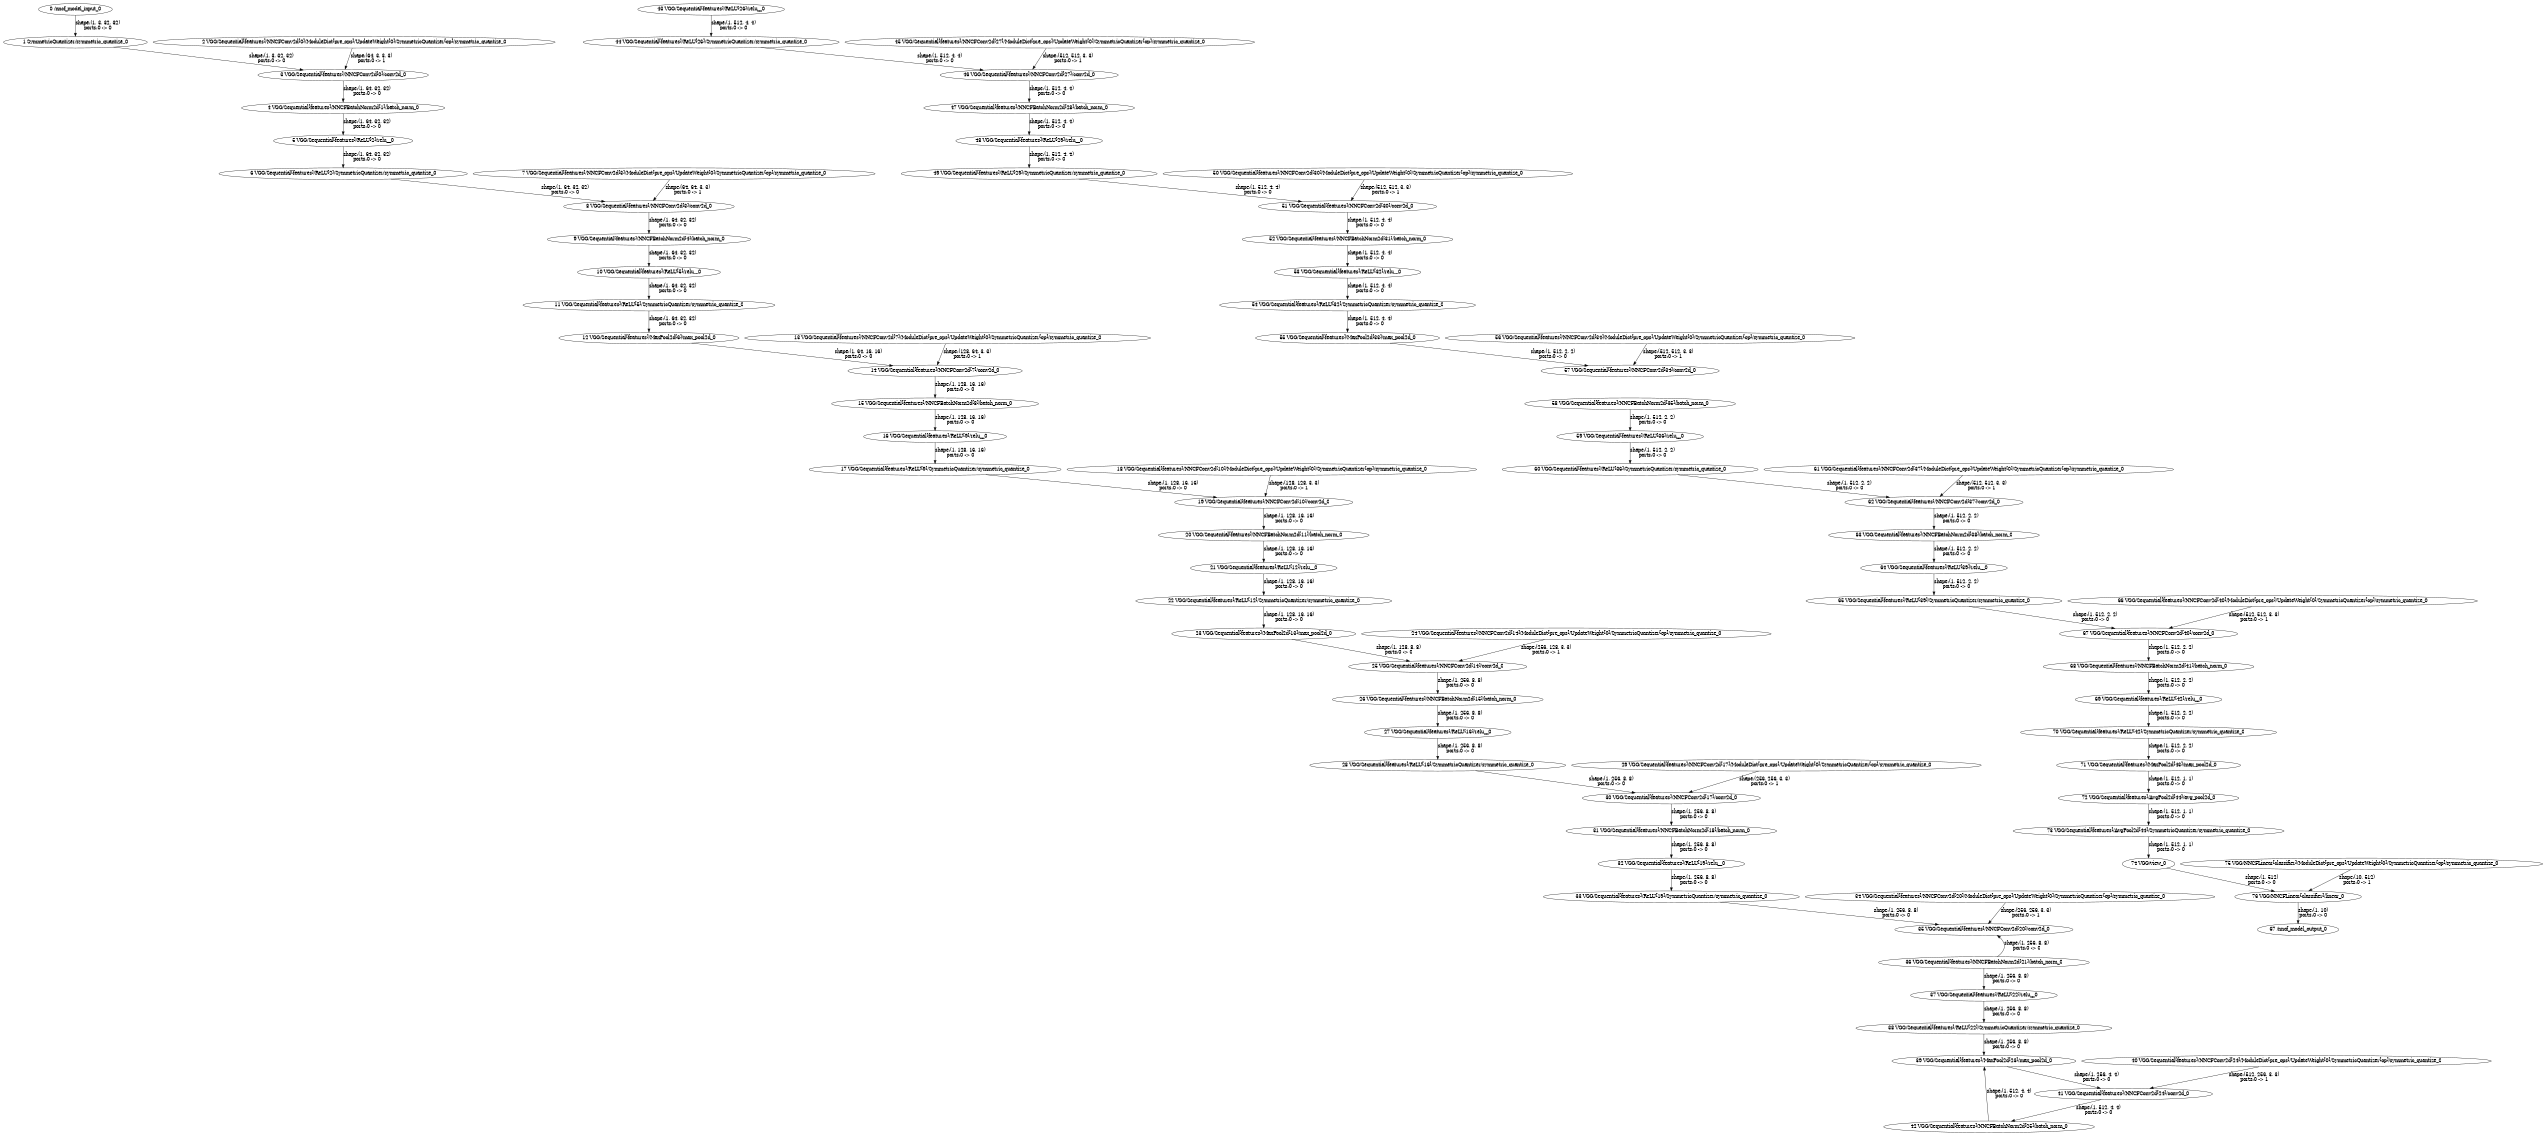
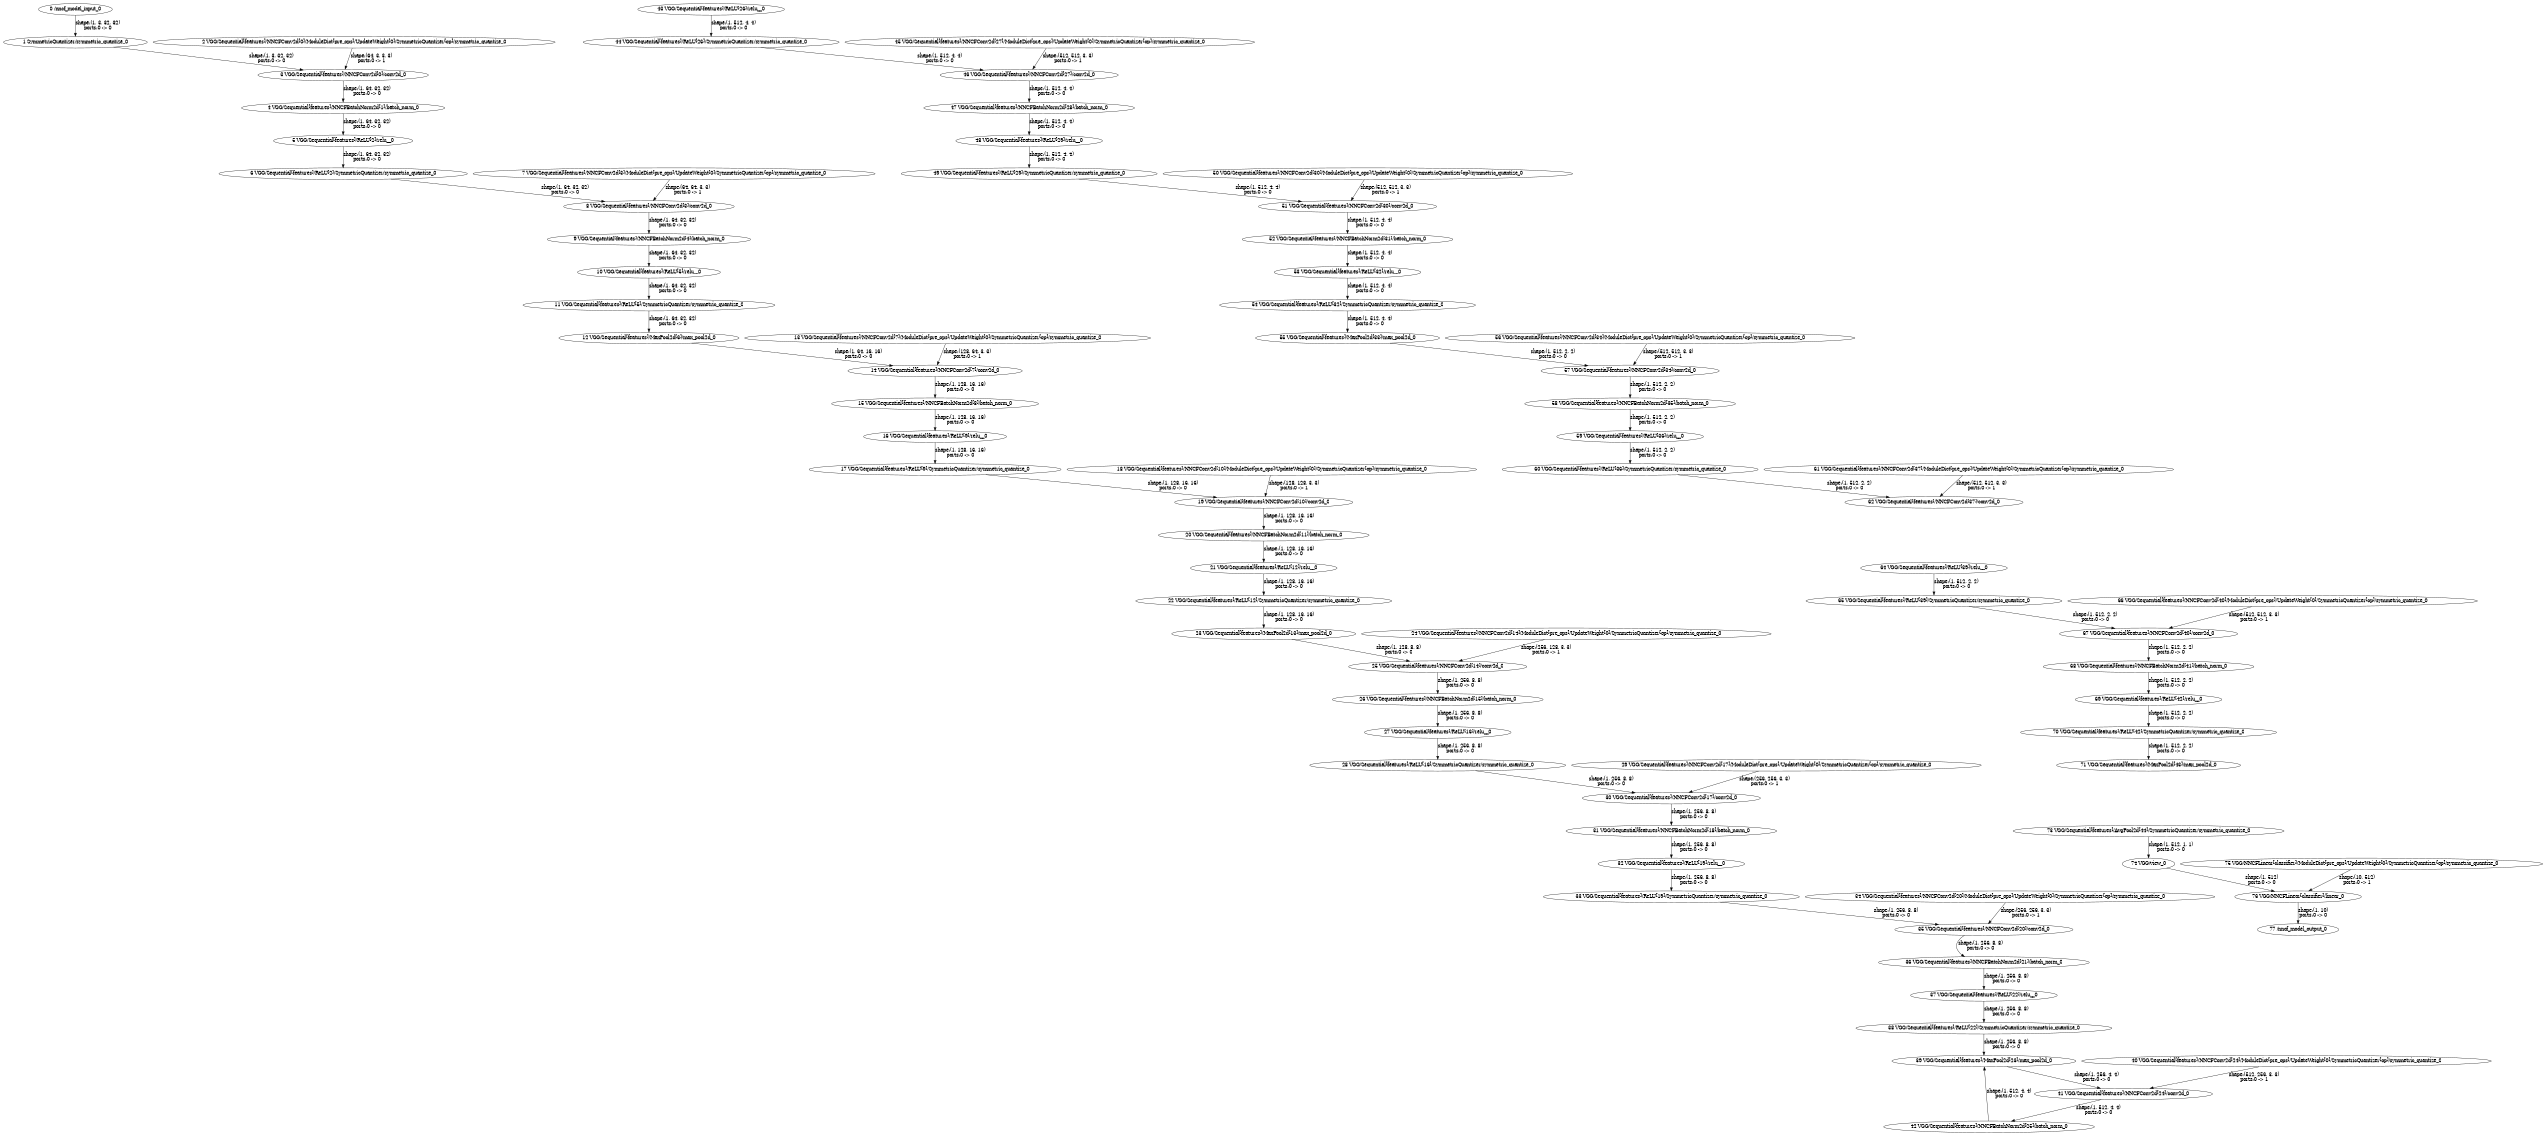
edge "57 VGG/Sequential[features]/NNCFConv2d[34]/conv2d_0" -> "58 VGG/Sequential[features]/NNCFBatchNorm2d[35]/batch_norm_0": added, label "shape:(1, 512, 2, 2) ports:0 -> 0"
node "63 VGG/Sequential[features]/NNCFBatchNorm2d[38]/batch_norm_0": removed
node "72 VGG/Sequential[features]/AvgPool2d[44]/avg_pool2d_0": removed
node "67 /nncf_model_output_0": label "67 /nncf_model_output_0" -> "77 /nncf_model_output_0"
edge "36 VGG/Sequential[features]/NNCFBatchNorm2d[21]/batch_norm_0" -> "35 VGG/Sequential[features]/NNCFConv2d[20]/conv2d_0": reversed
